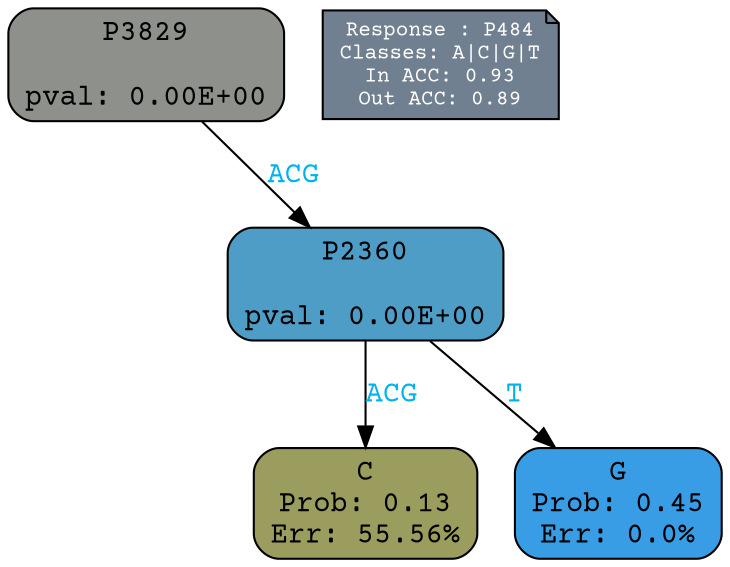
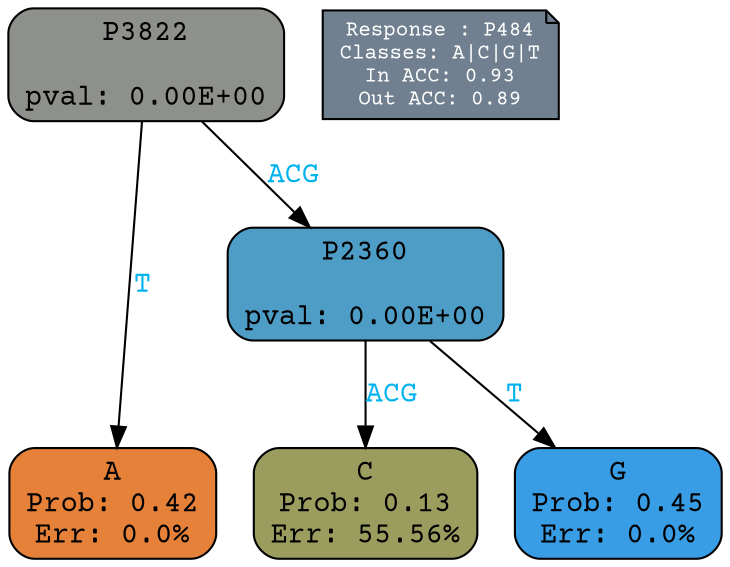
node "P3829 pval: 0.00E+00": label "P3829 pval: 0.00E+00" -> "P3822 pval: 0.00E+00"
node "A Prob: 0.42 Err: 0.0%": added
